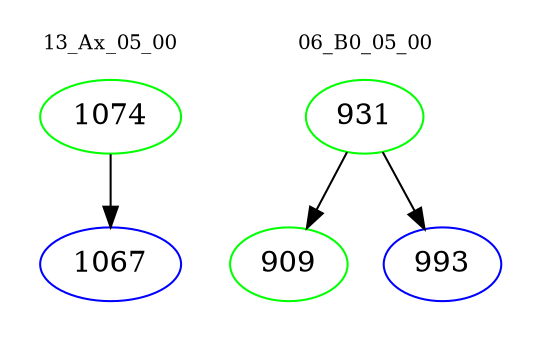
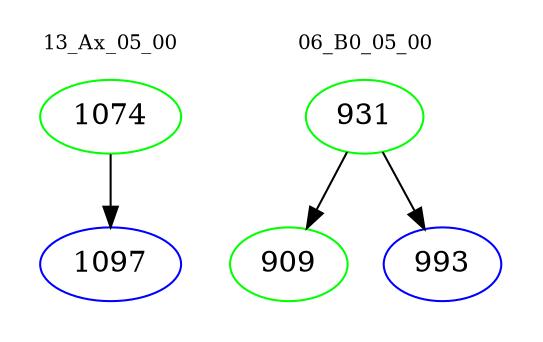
node "1067": label "1067" -> "1097"
